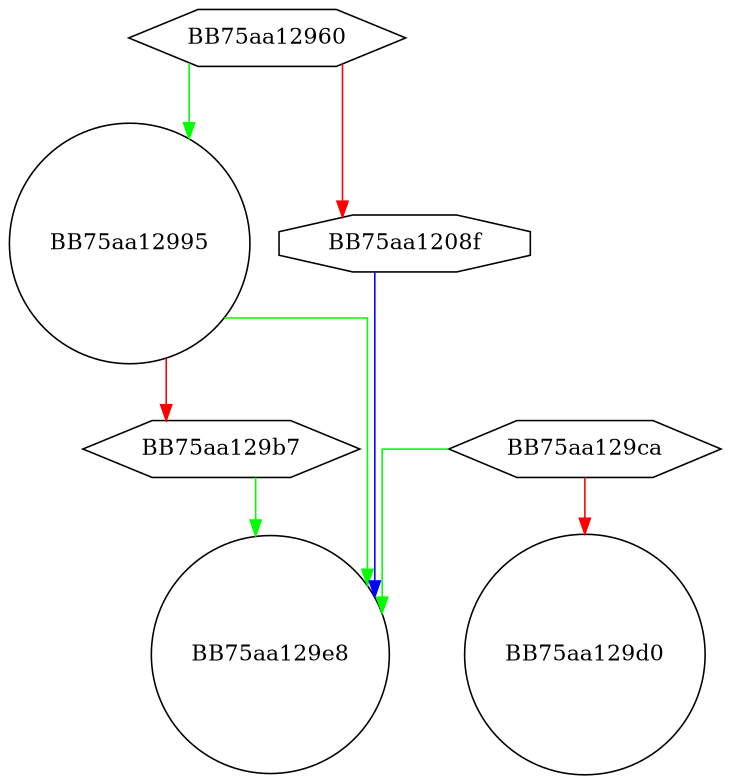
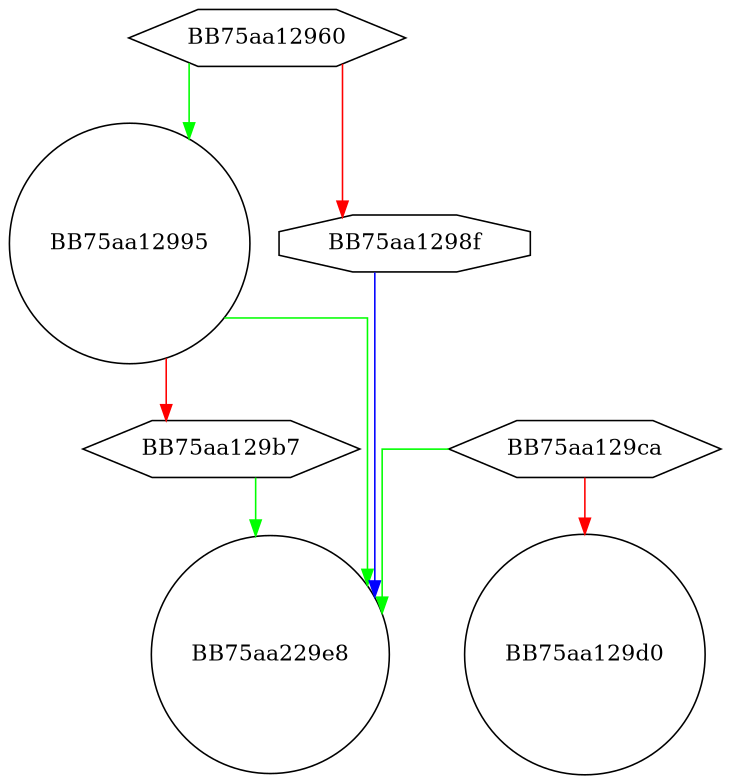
node "BB75aa1208f": label "BB75aa1208f" -> "BB75aa1298f"
node "BB75aa129e8": label "BB75aa129e8" -> "BB75aa229e8"
